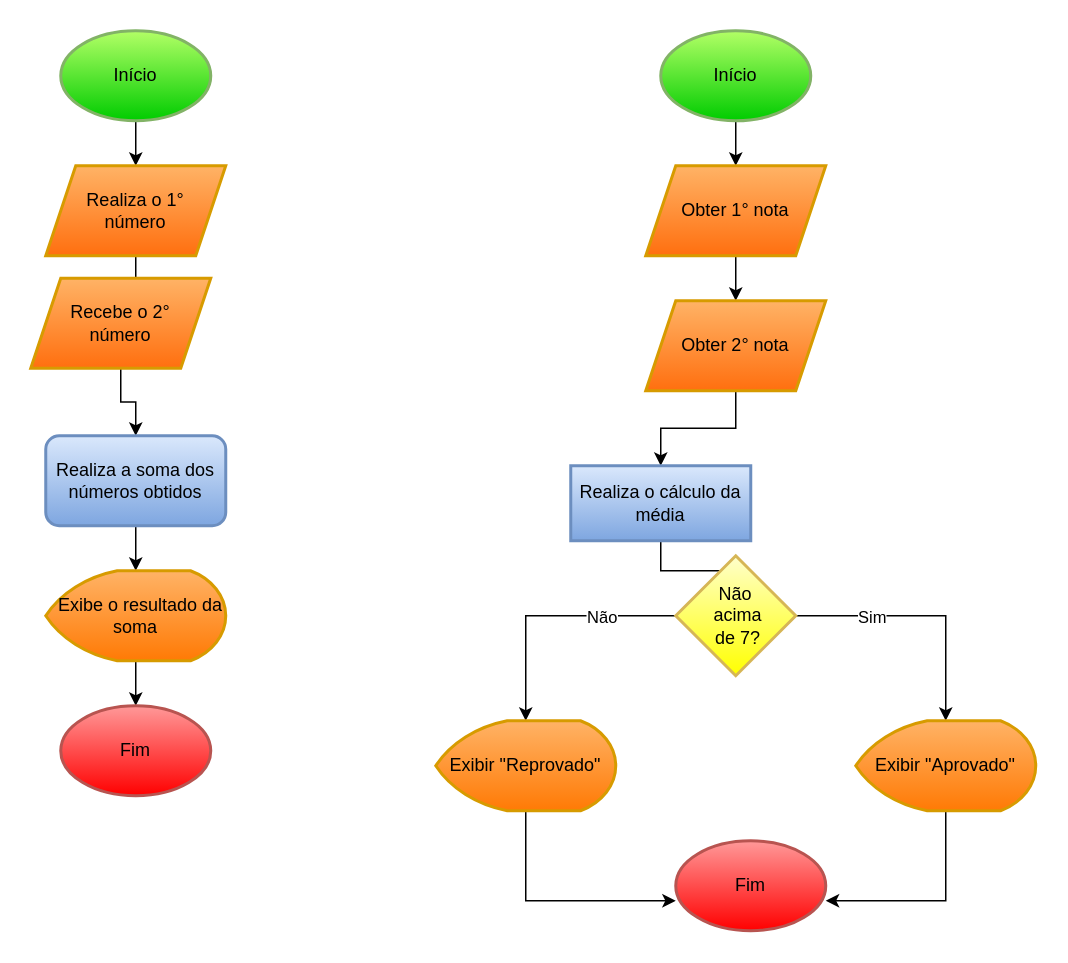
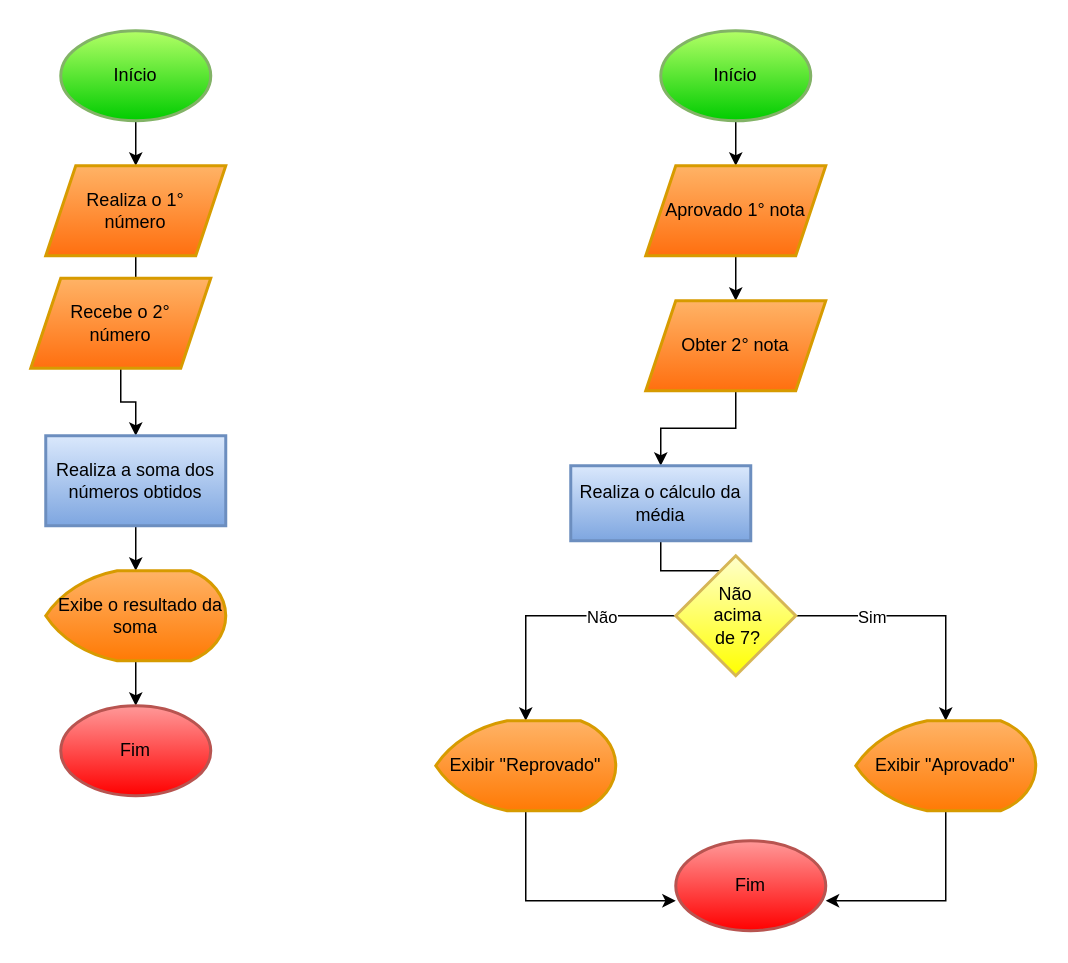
node "Obter 1° nota": label "Obter 1° nota" -> "Aprovado 1° nota"
node "Realiza a soma dos números obtidos": shape rounded rectangle -> rectangle
